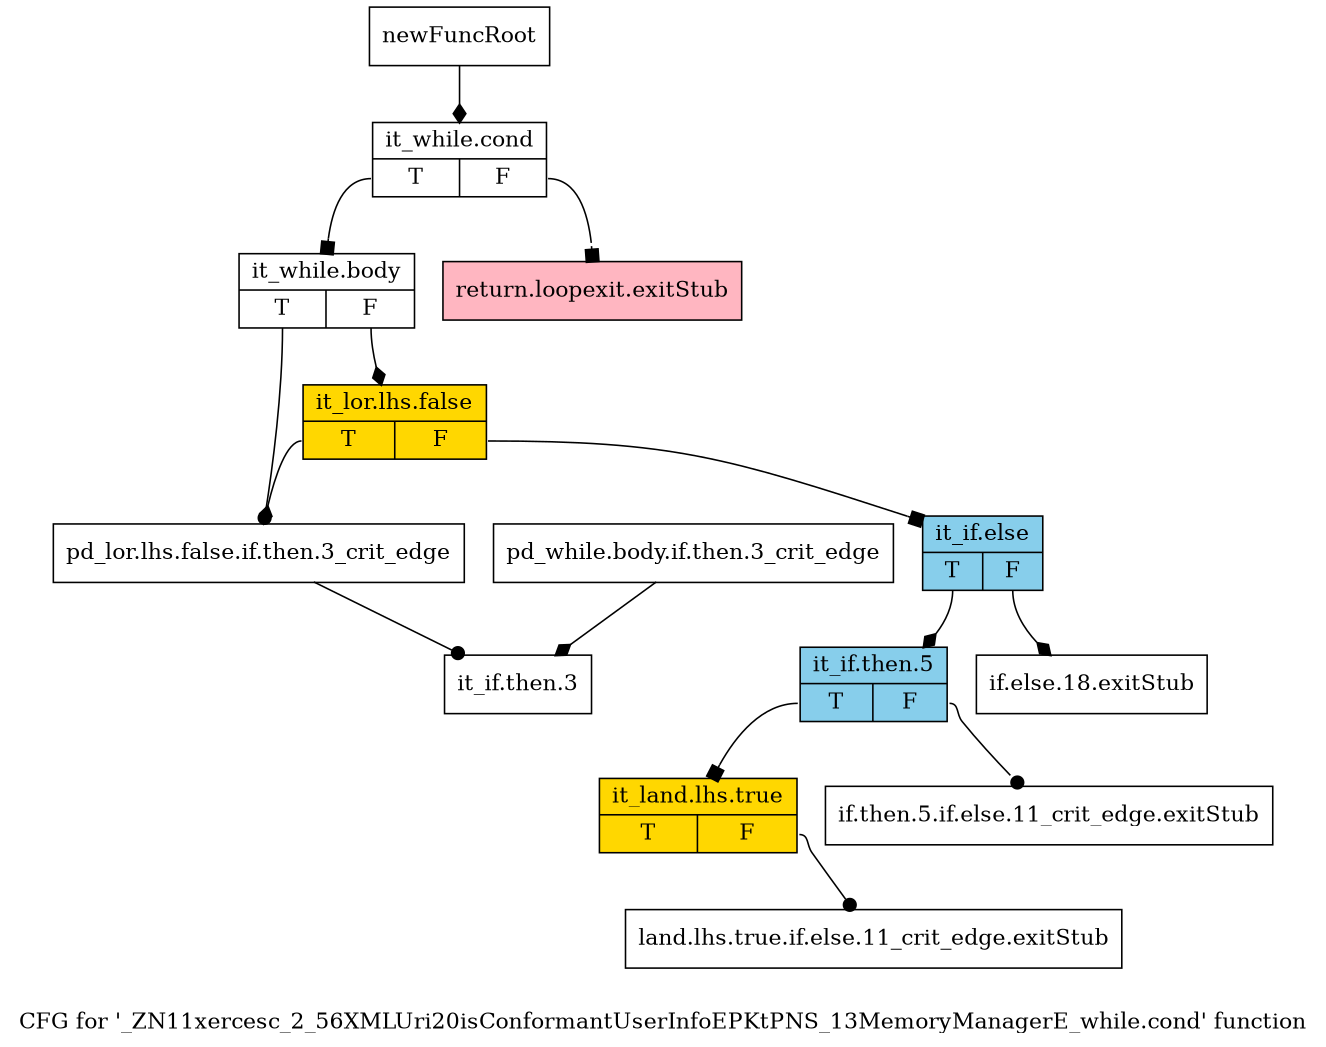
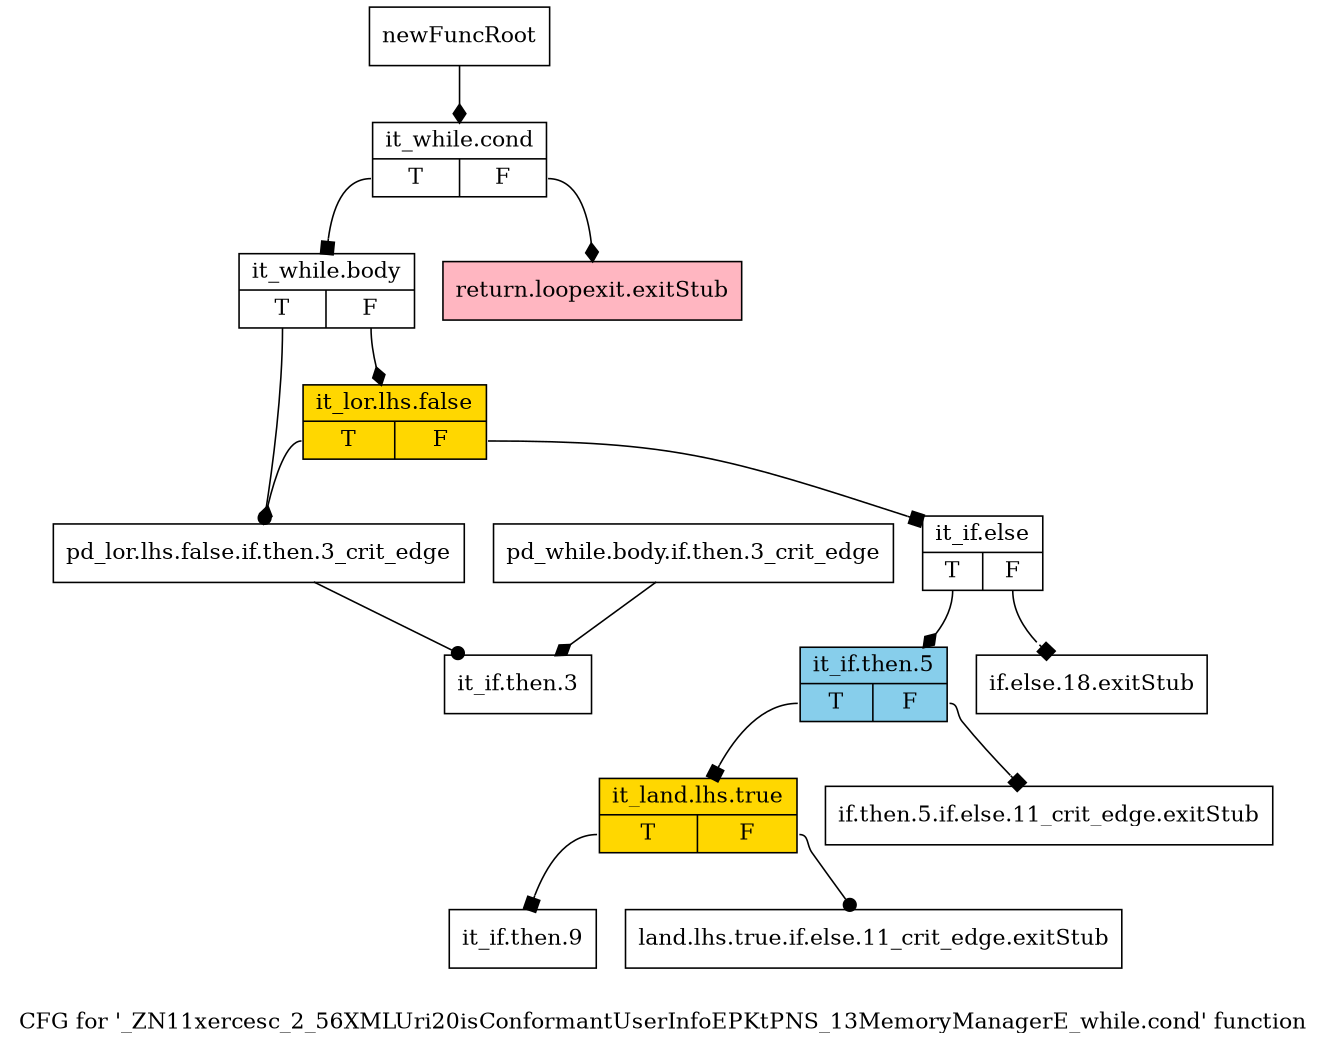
edge "it_while.cond" -> "return.loopexit.exitStub": arrowhead box -> diamond
node "it_if.else": fillcolor skyblue -> white
edge "it_if.else" -> "if.else.18.exitStub": arrowhead diamond -> box
edge "it_if.then.5" -> "if.then.5.if.else.11_crit_edge.exitStub": arrowhead dot -> box
node "it_if.then.9": added
